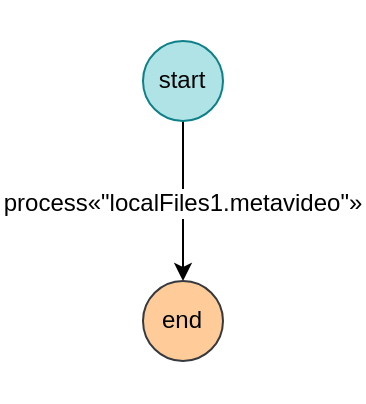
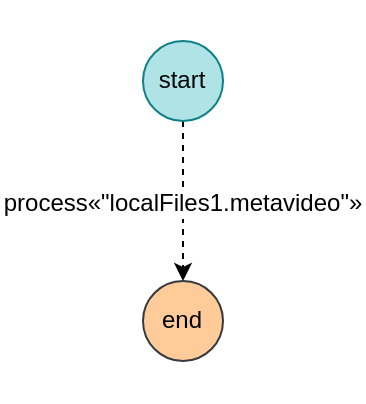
edge "start" -> "end": style solid -> dashed
